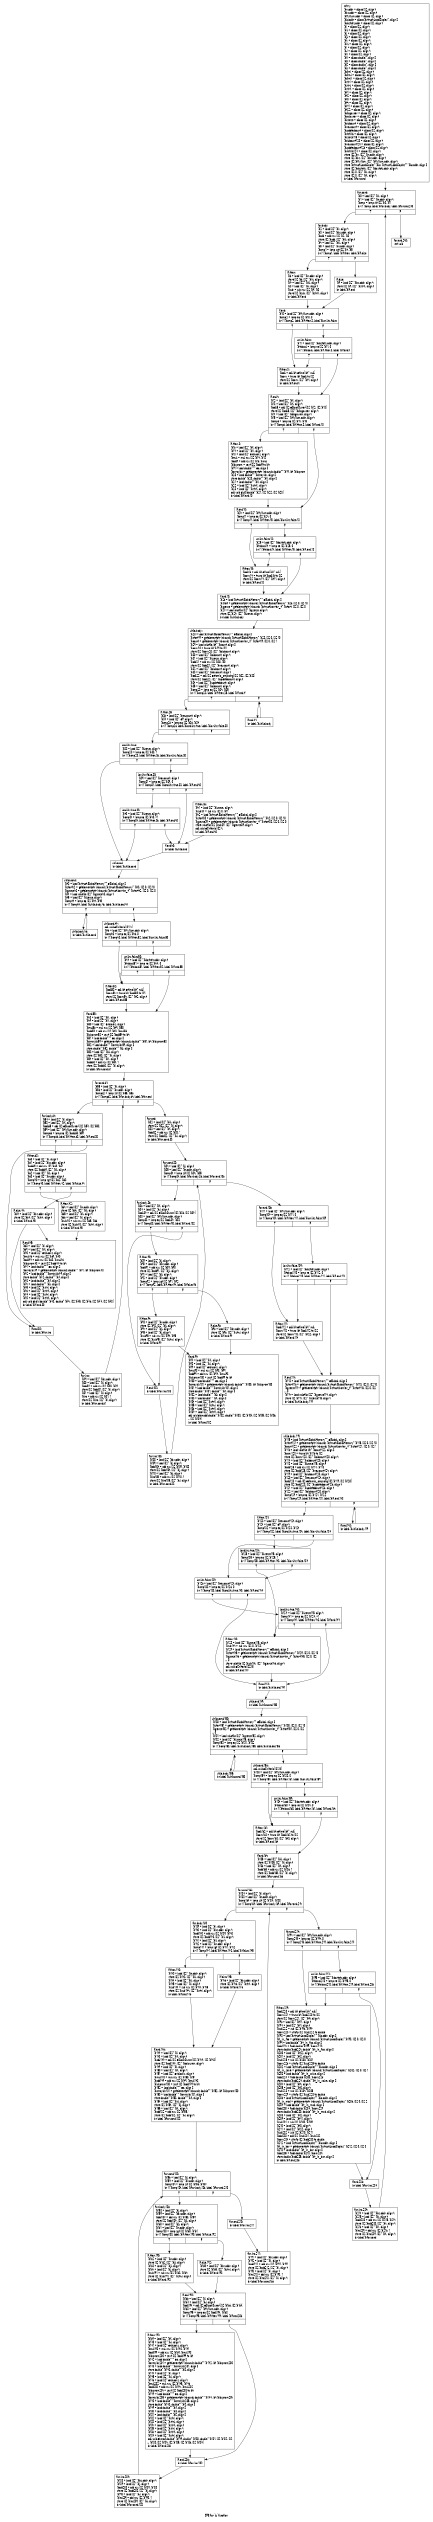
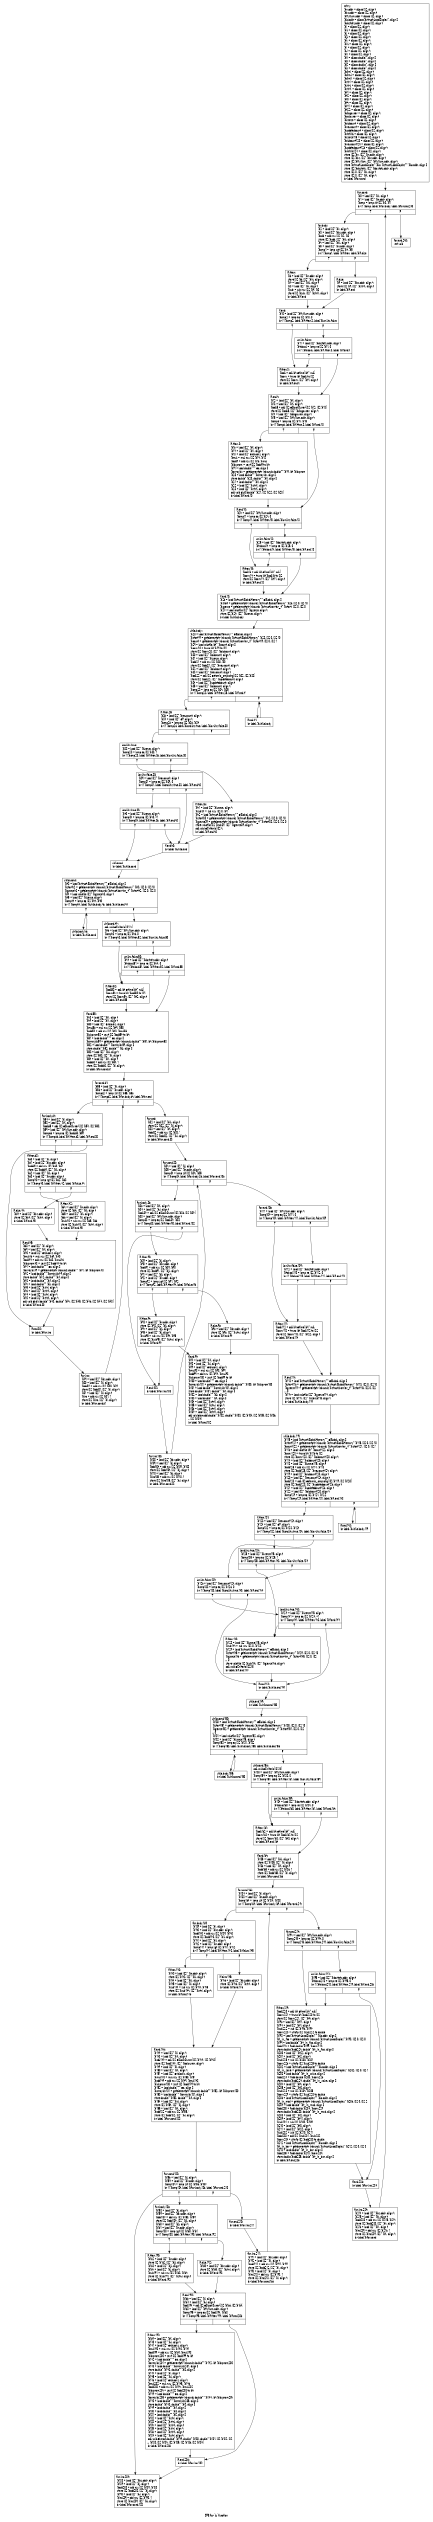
edge "land.lhs.true:" -> "while.end:": now "land.lhs.true:" -> "if.then.36:"
edge "if.else.74:" -> "if.end.80:": now "if.end.75:" -> "if.end.80:"
edge "for.inc.207:" -> "for.cond.183:": reversed
